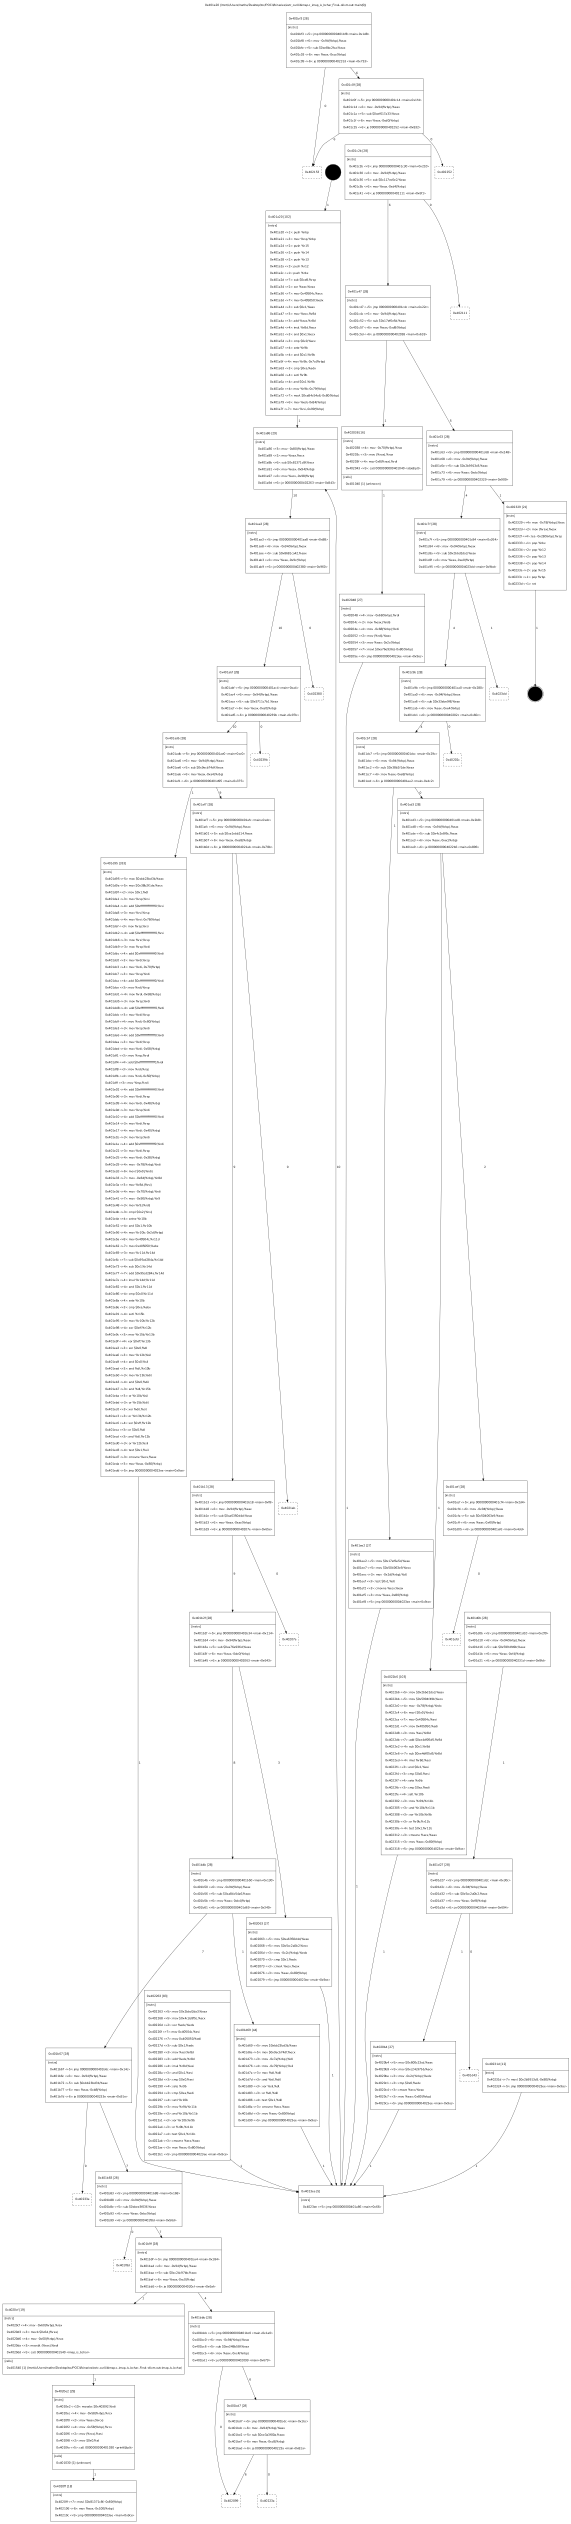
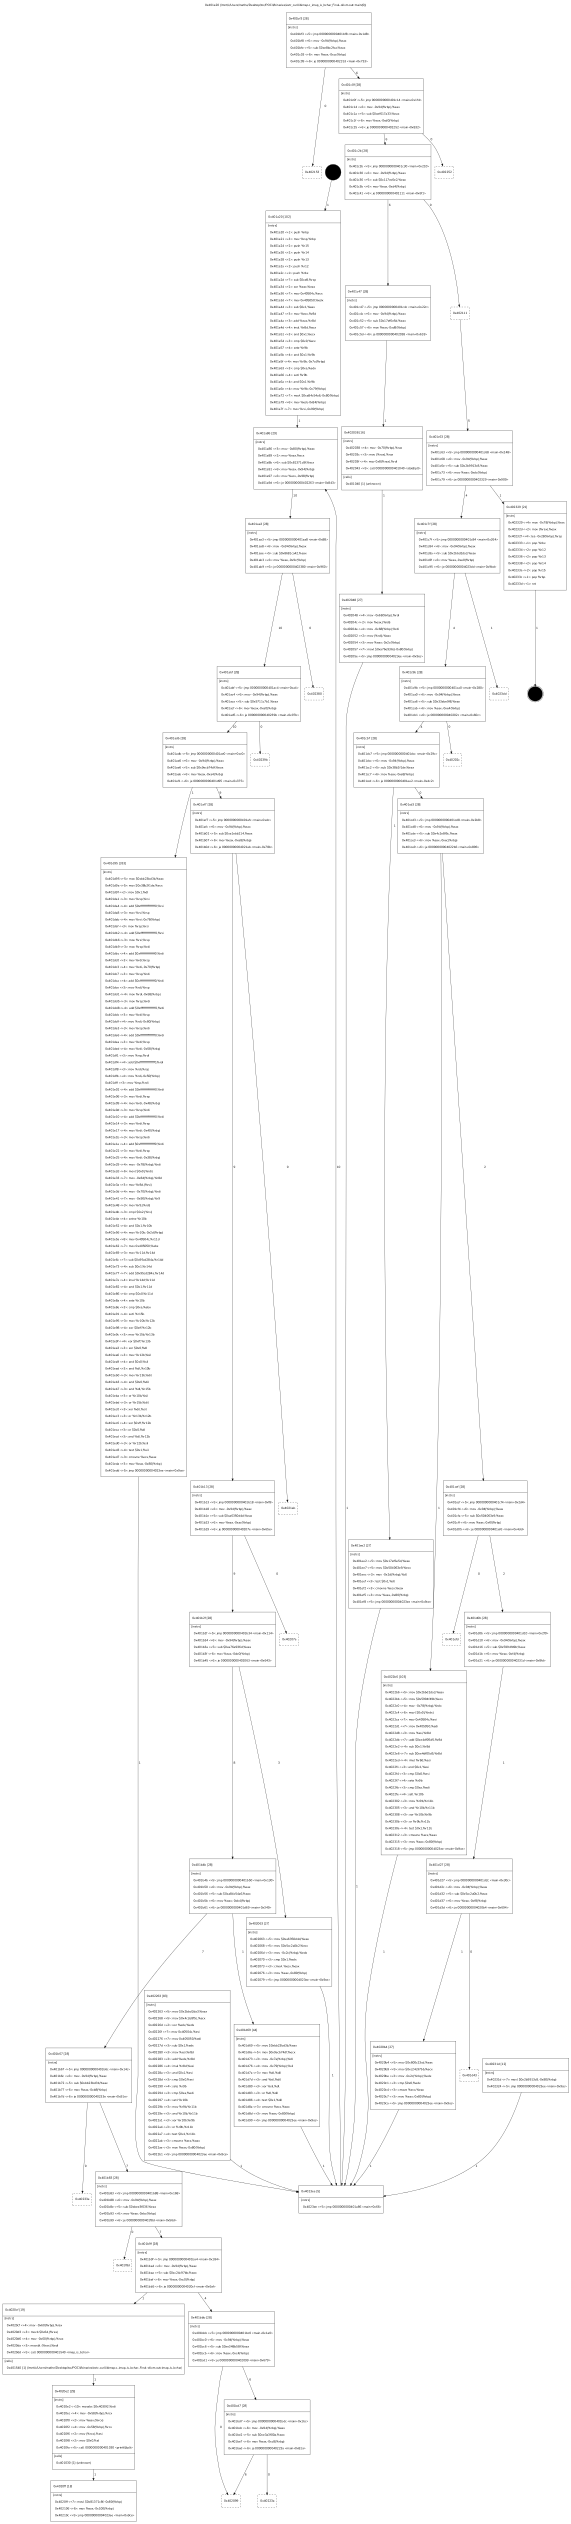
edge "0x401c0f [28]" -> "0x402153": now "0x401c0f [28]" -> "0x401c2b [28]"
edge "0x401c47 [28]" -> "0x401c63 [28]": now "0x402111" -> "0x401c63 [28]"
edge "0x401cef [28]" -> "0x401d0b [28]": added, label "2"
